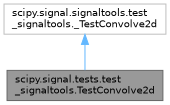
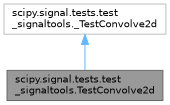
node "scipy.signal.signaltools.test _signaltools._TestConvolve2d": label "scipy.signal.signaltools.test _signaltools._TestConvolve2d" -> "scipy.signal.tests.test _signaltools._TestConvolve2d"
